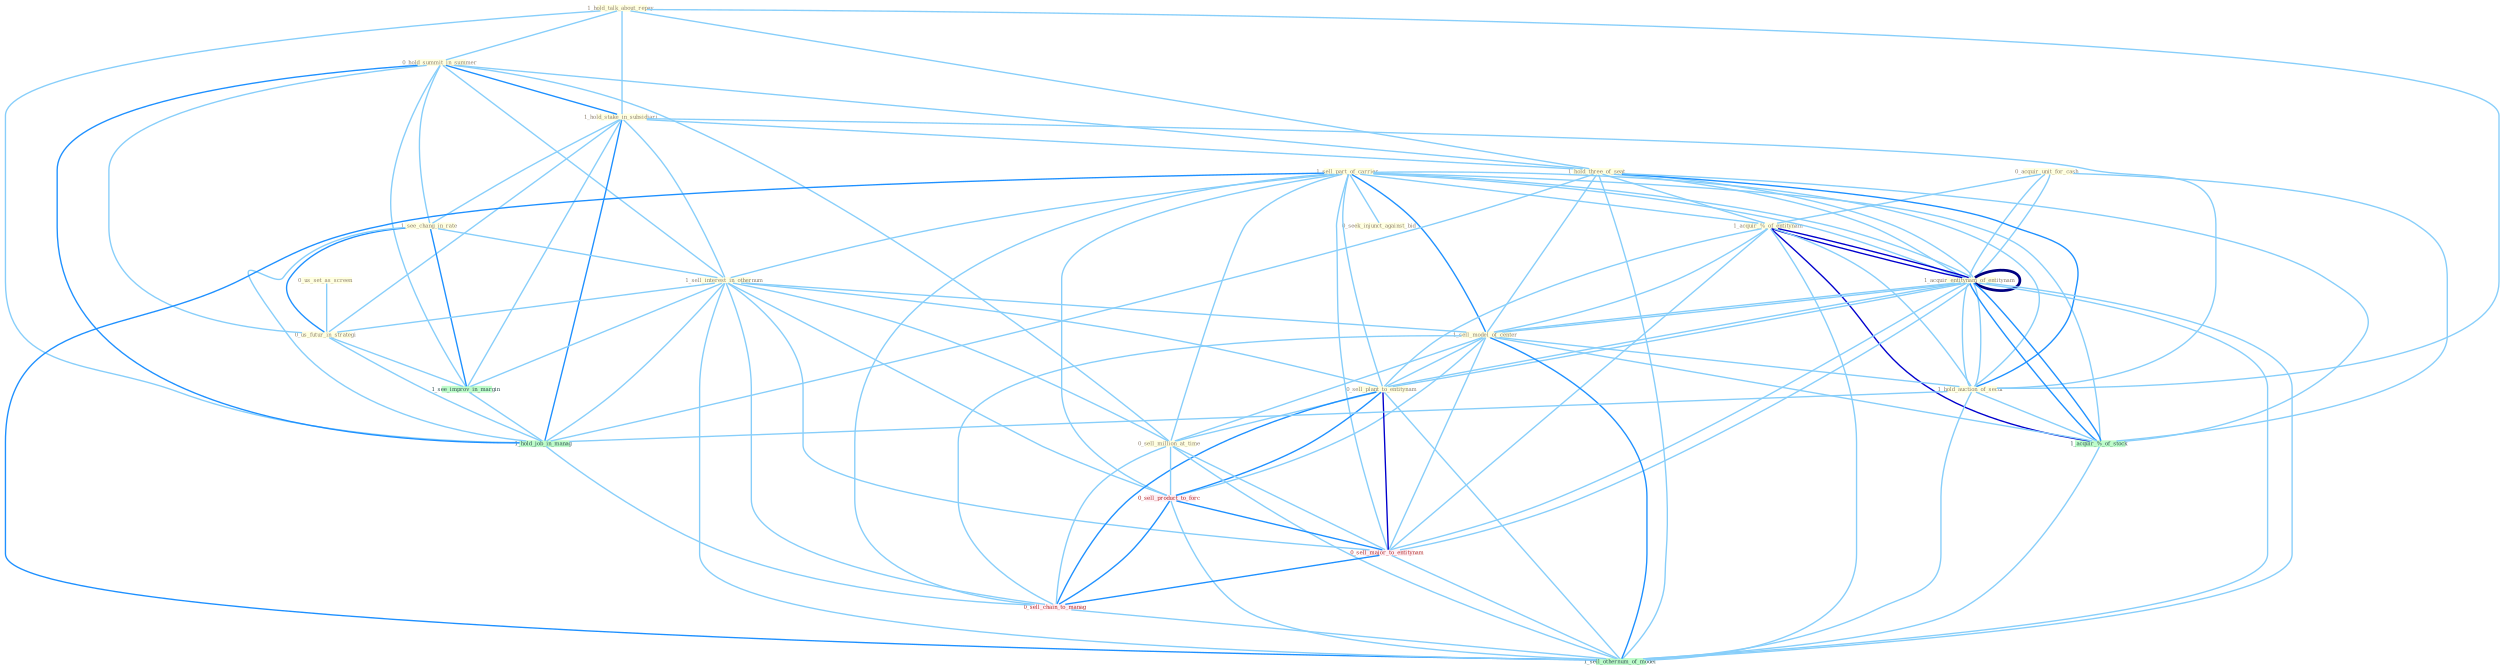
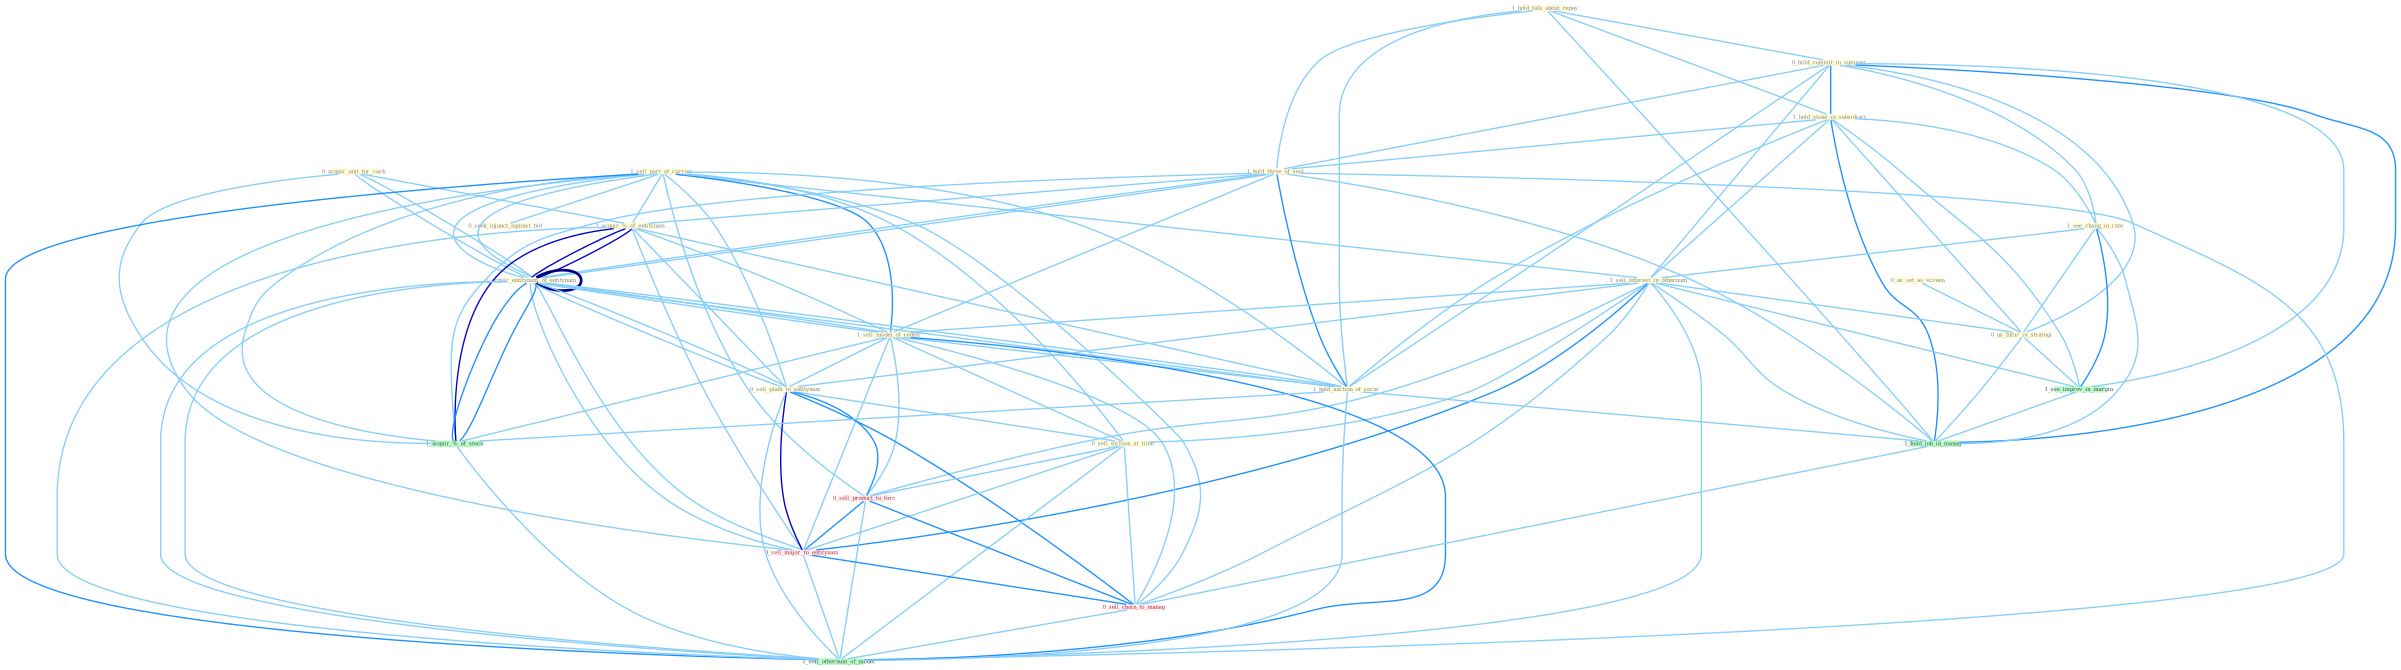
edge "0_hold_summit_in_summer" -- "0_sell_million_at_time": now "0_hold_summit_in_summer" -- "1_hold_auction_of_secur"
edge "1_see_chang_in_rate" -- "0_us_futur_in_strategi": color #1e90ff -> #87cefa
edge "1_sell_interest_in_othernum" -- "0_sell_major_to_entitynam": color #87cefa -> #1e90ff
